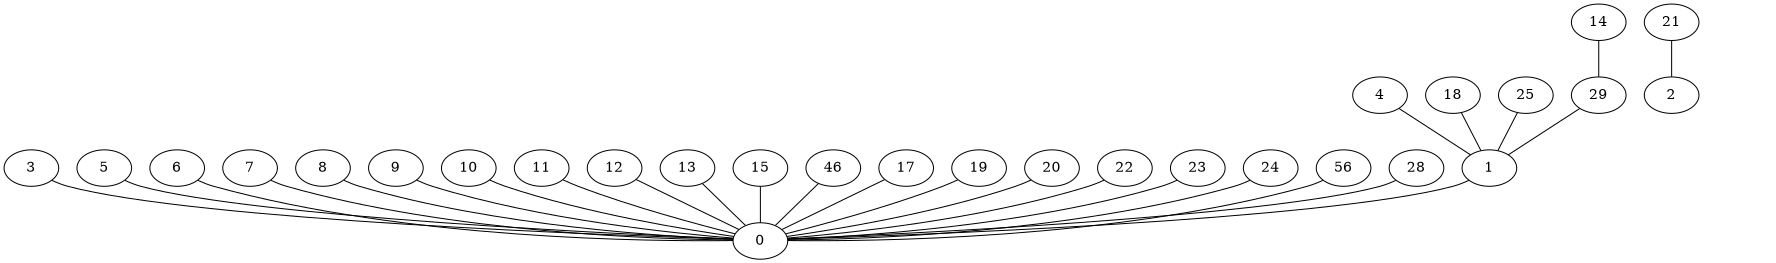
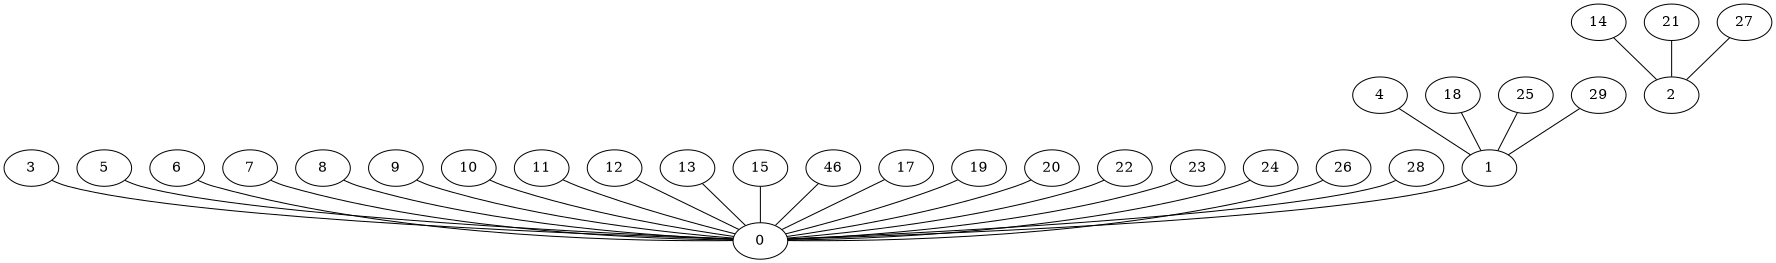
node "27": added
edge "14" -- "29": now "14" -- "2"
node "56": label "56" -> "26"
